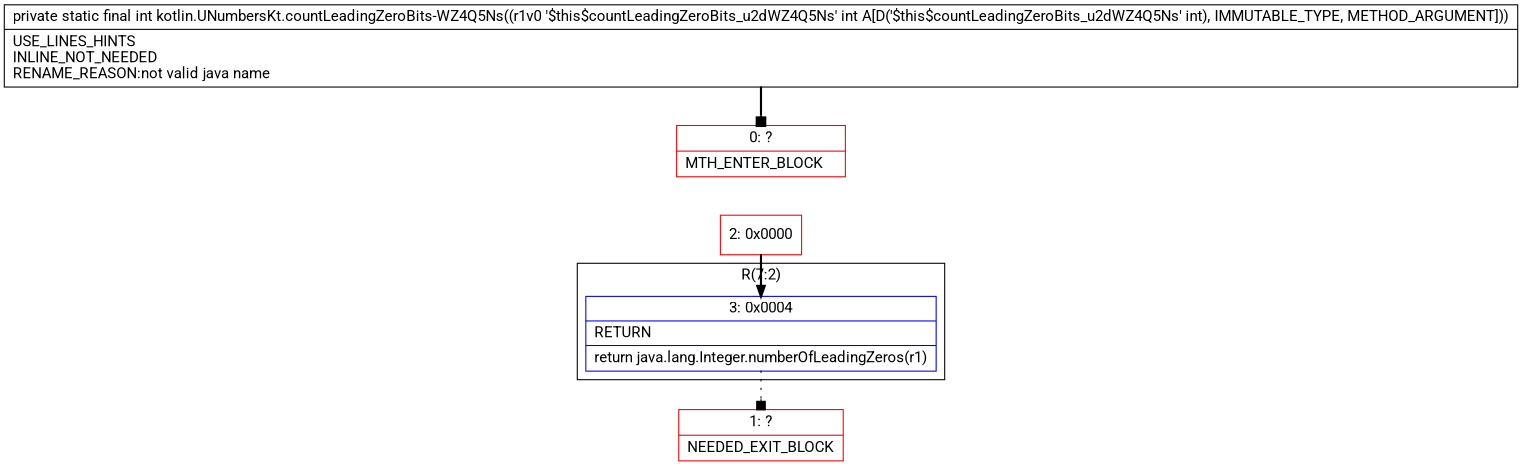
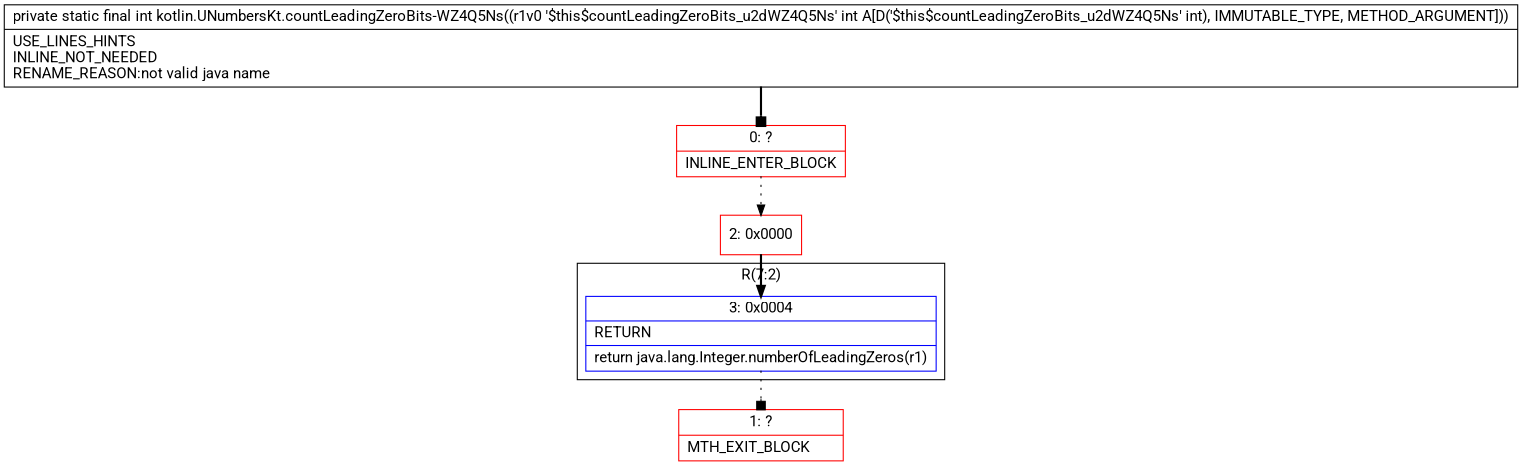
node "0: ?": text "MTH_ENTER_BLOCK" -> "INLINE_ENTER_BLOCK"
edge "0: ?" -> "2: 0x0000": added
node "1: ?": text "NEEDED_EXIT_BLOCK" -> "MTH_EXIT_BLOCK"
